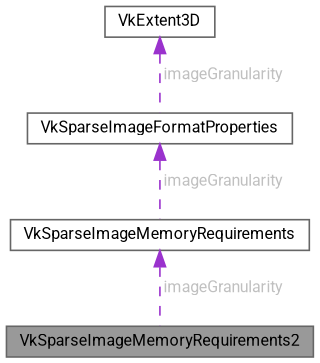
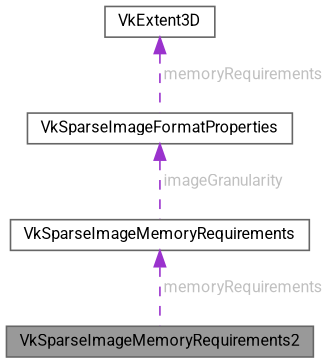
edge "VkSparseImageFormatProperties" -> "VkExtent3D": label " imageGranularity" -> " memoryRequirements"
edge "VkSparseImageMemoryRequirements2" -> "VkSparseImageMemoryRequirements": label " imageGranularity" -> " memoryRequirements"
